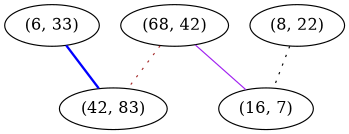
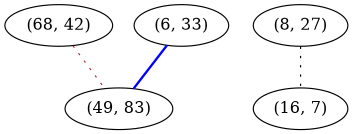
node "(8, 22)": label "(8, 22)" -> "(8, 27)"
edge "(68, 42)" -- "(16, 7)": removed
node "(42, 83)": label "(42, 83)" -> "(49, 83)"
